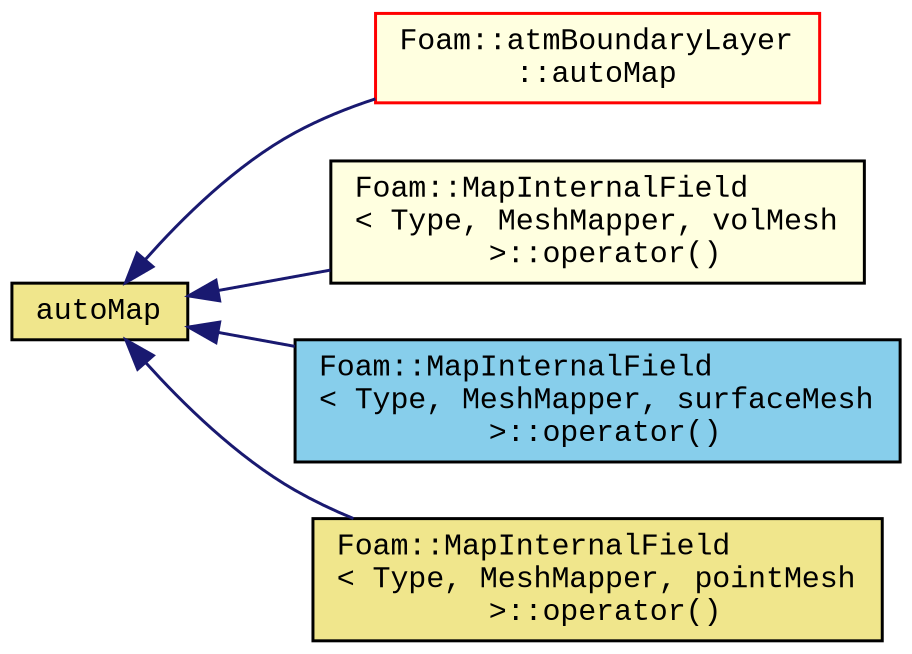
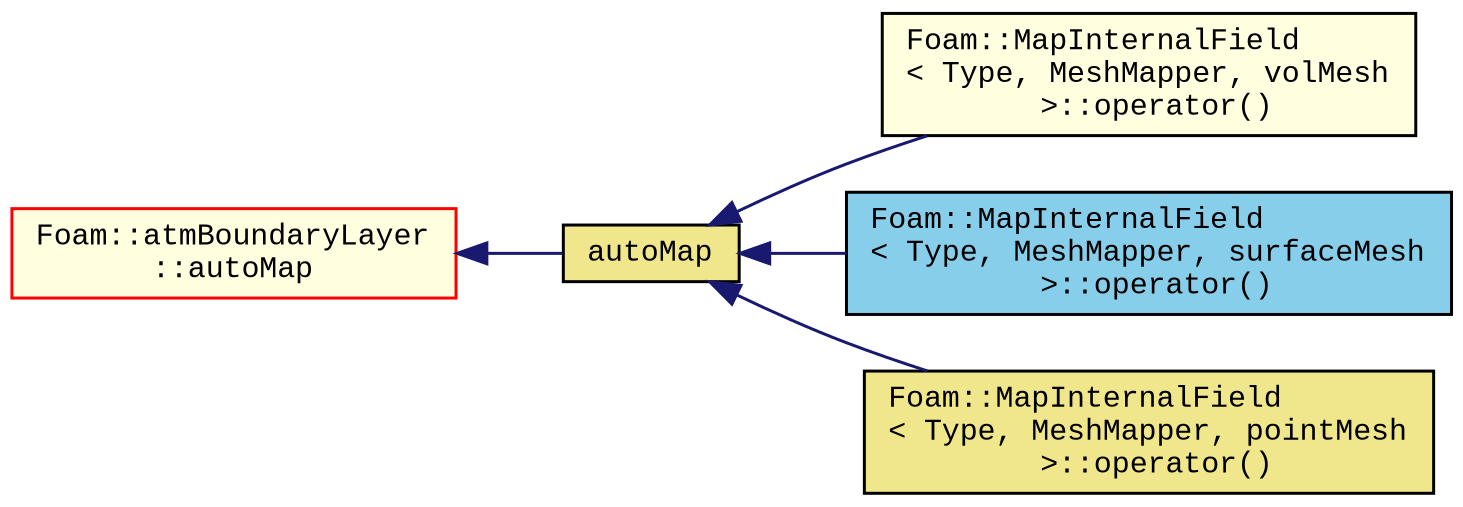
edge "Foam::atmBoundaryLayer ::autoMap" -> "autoMap": reversed
